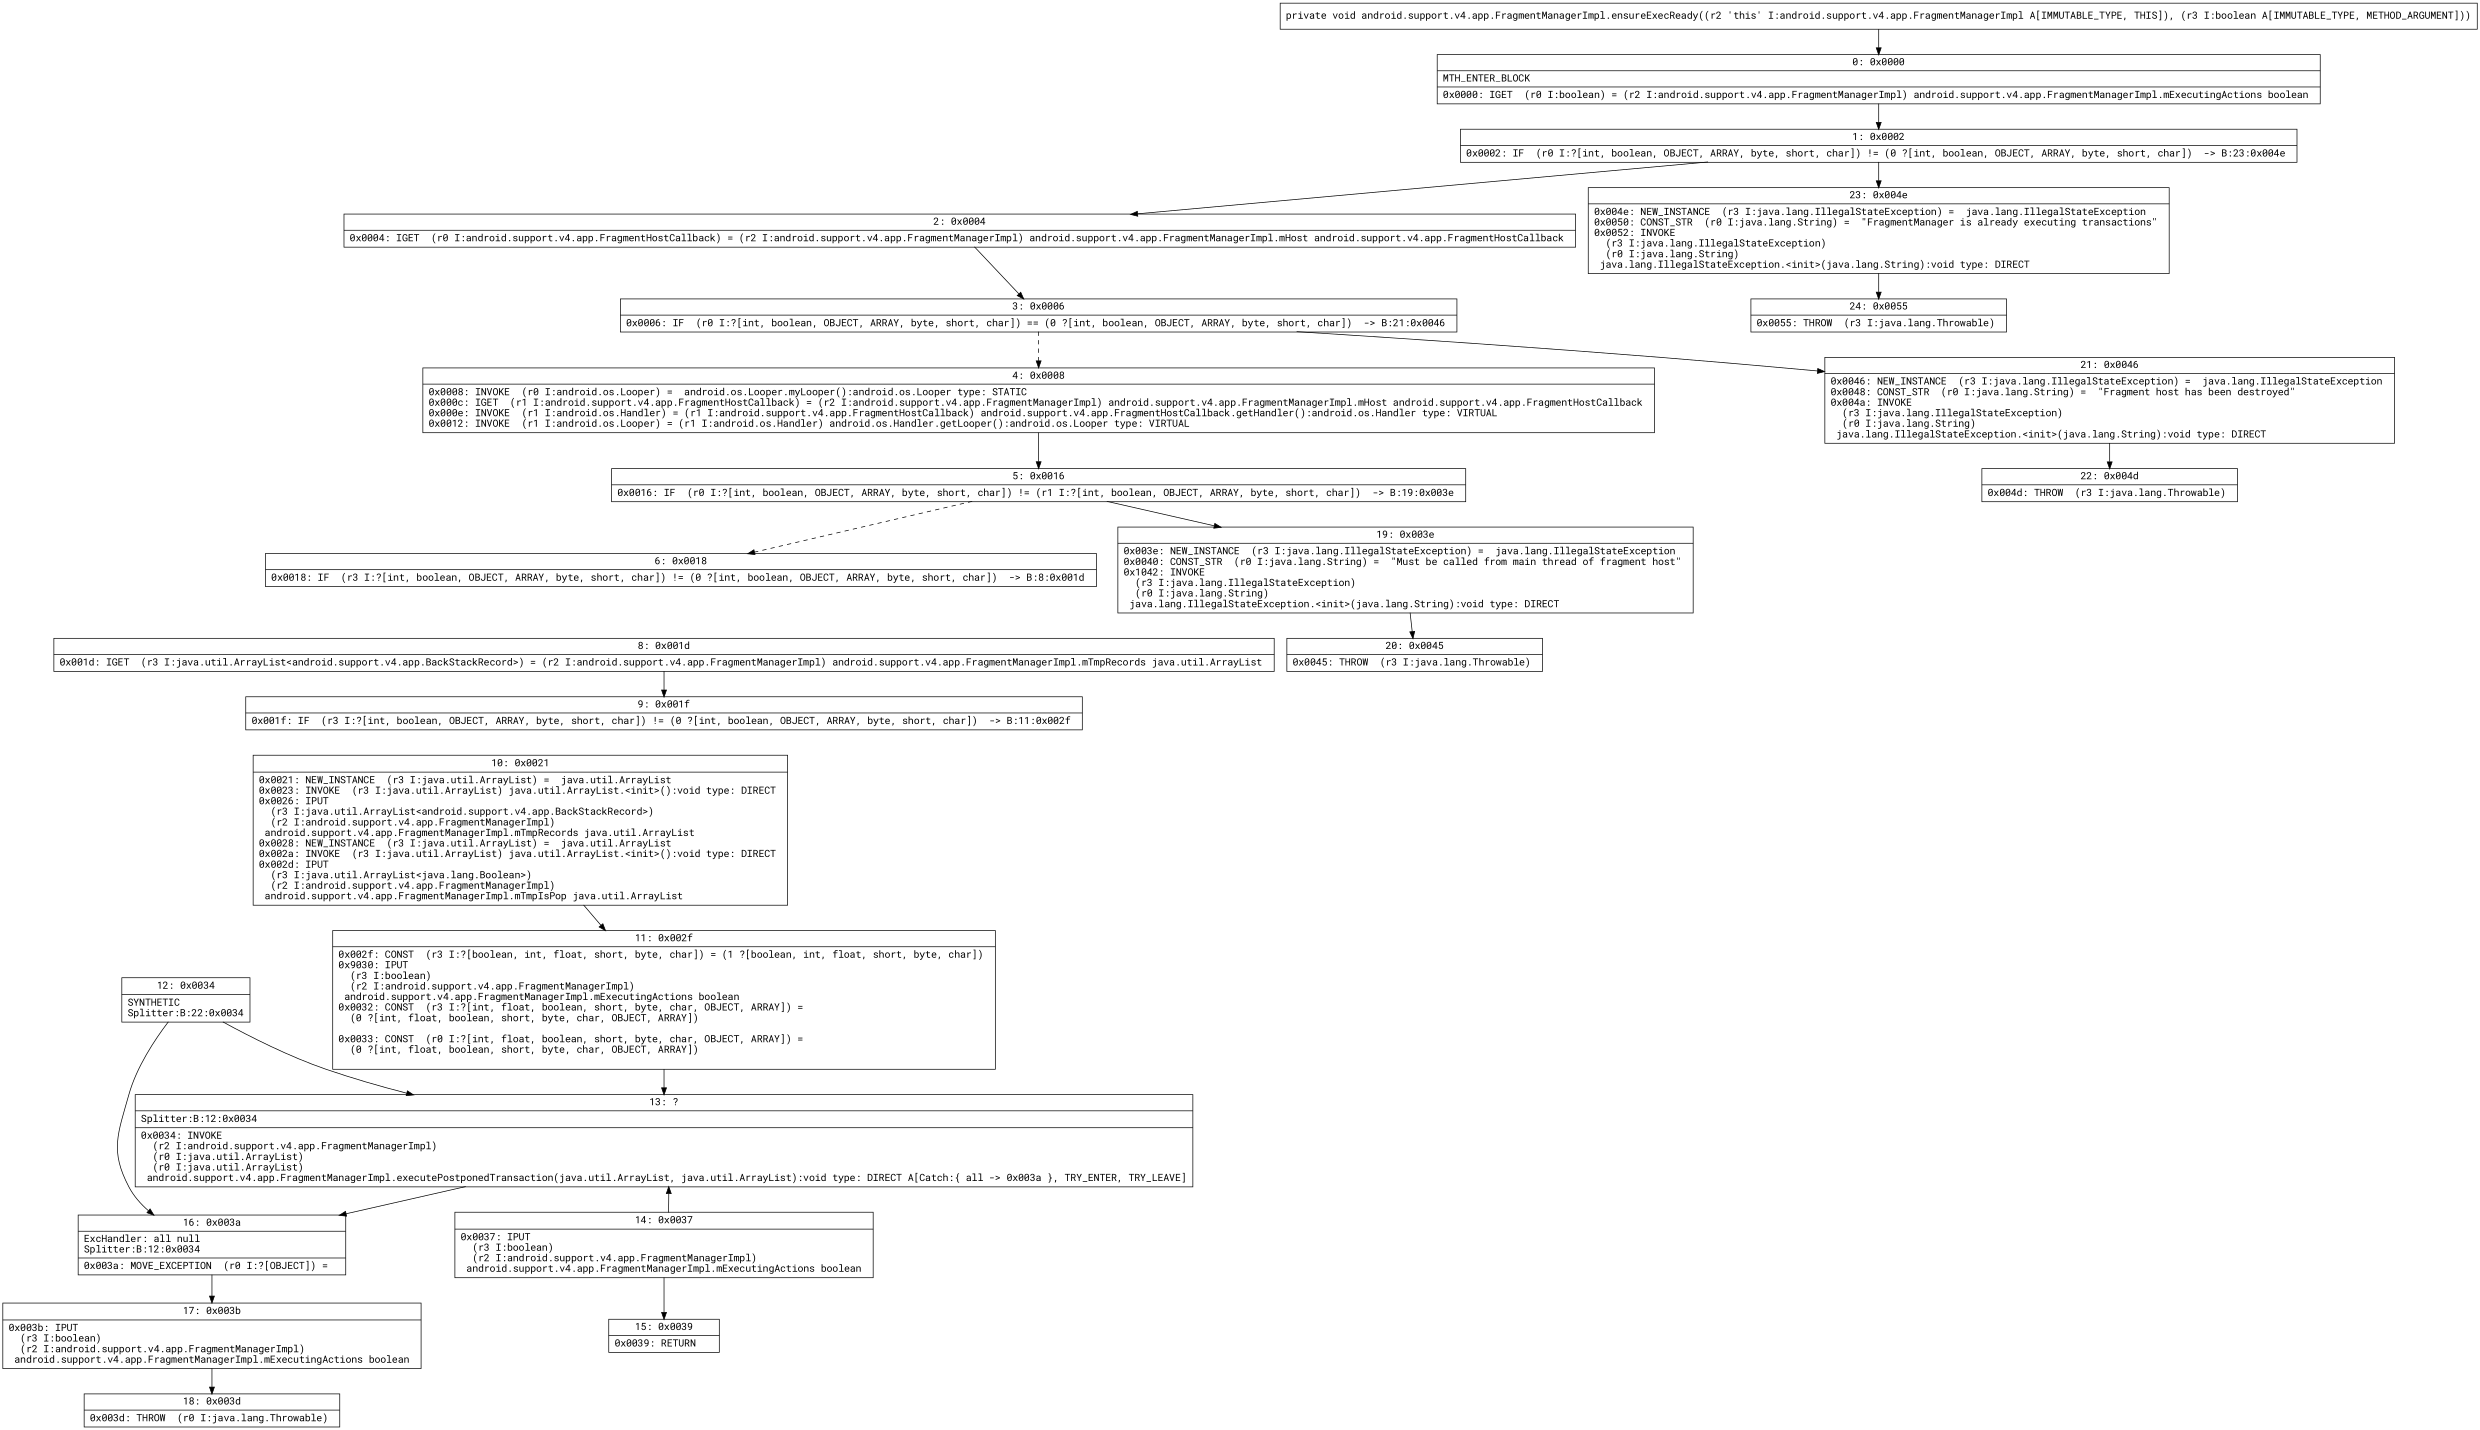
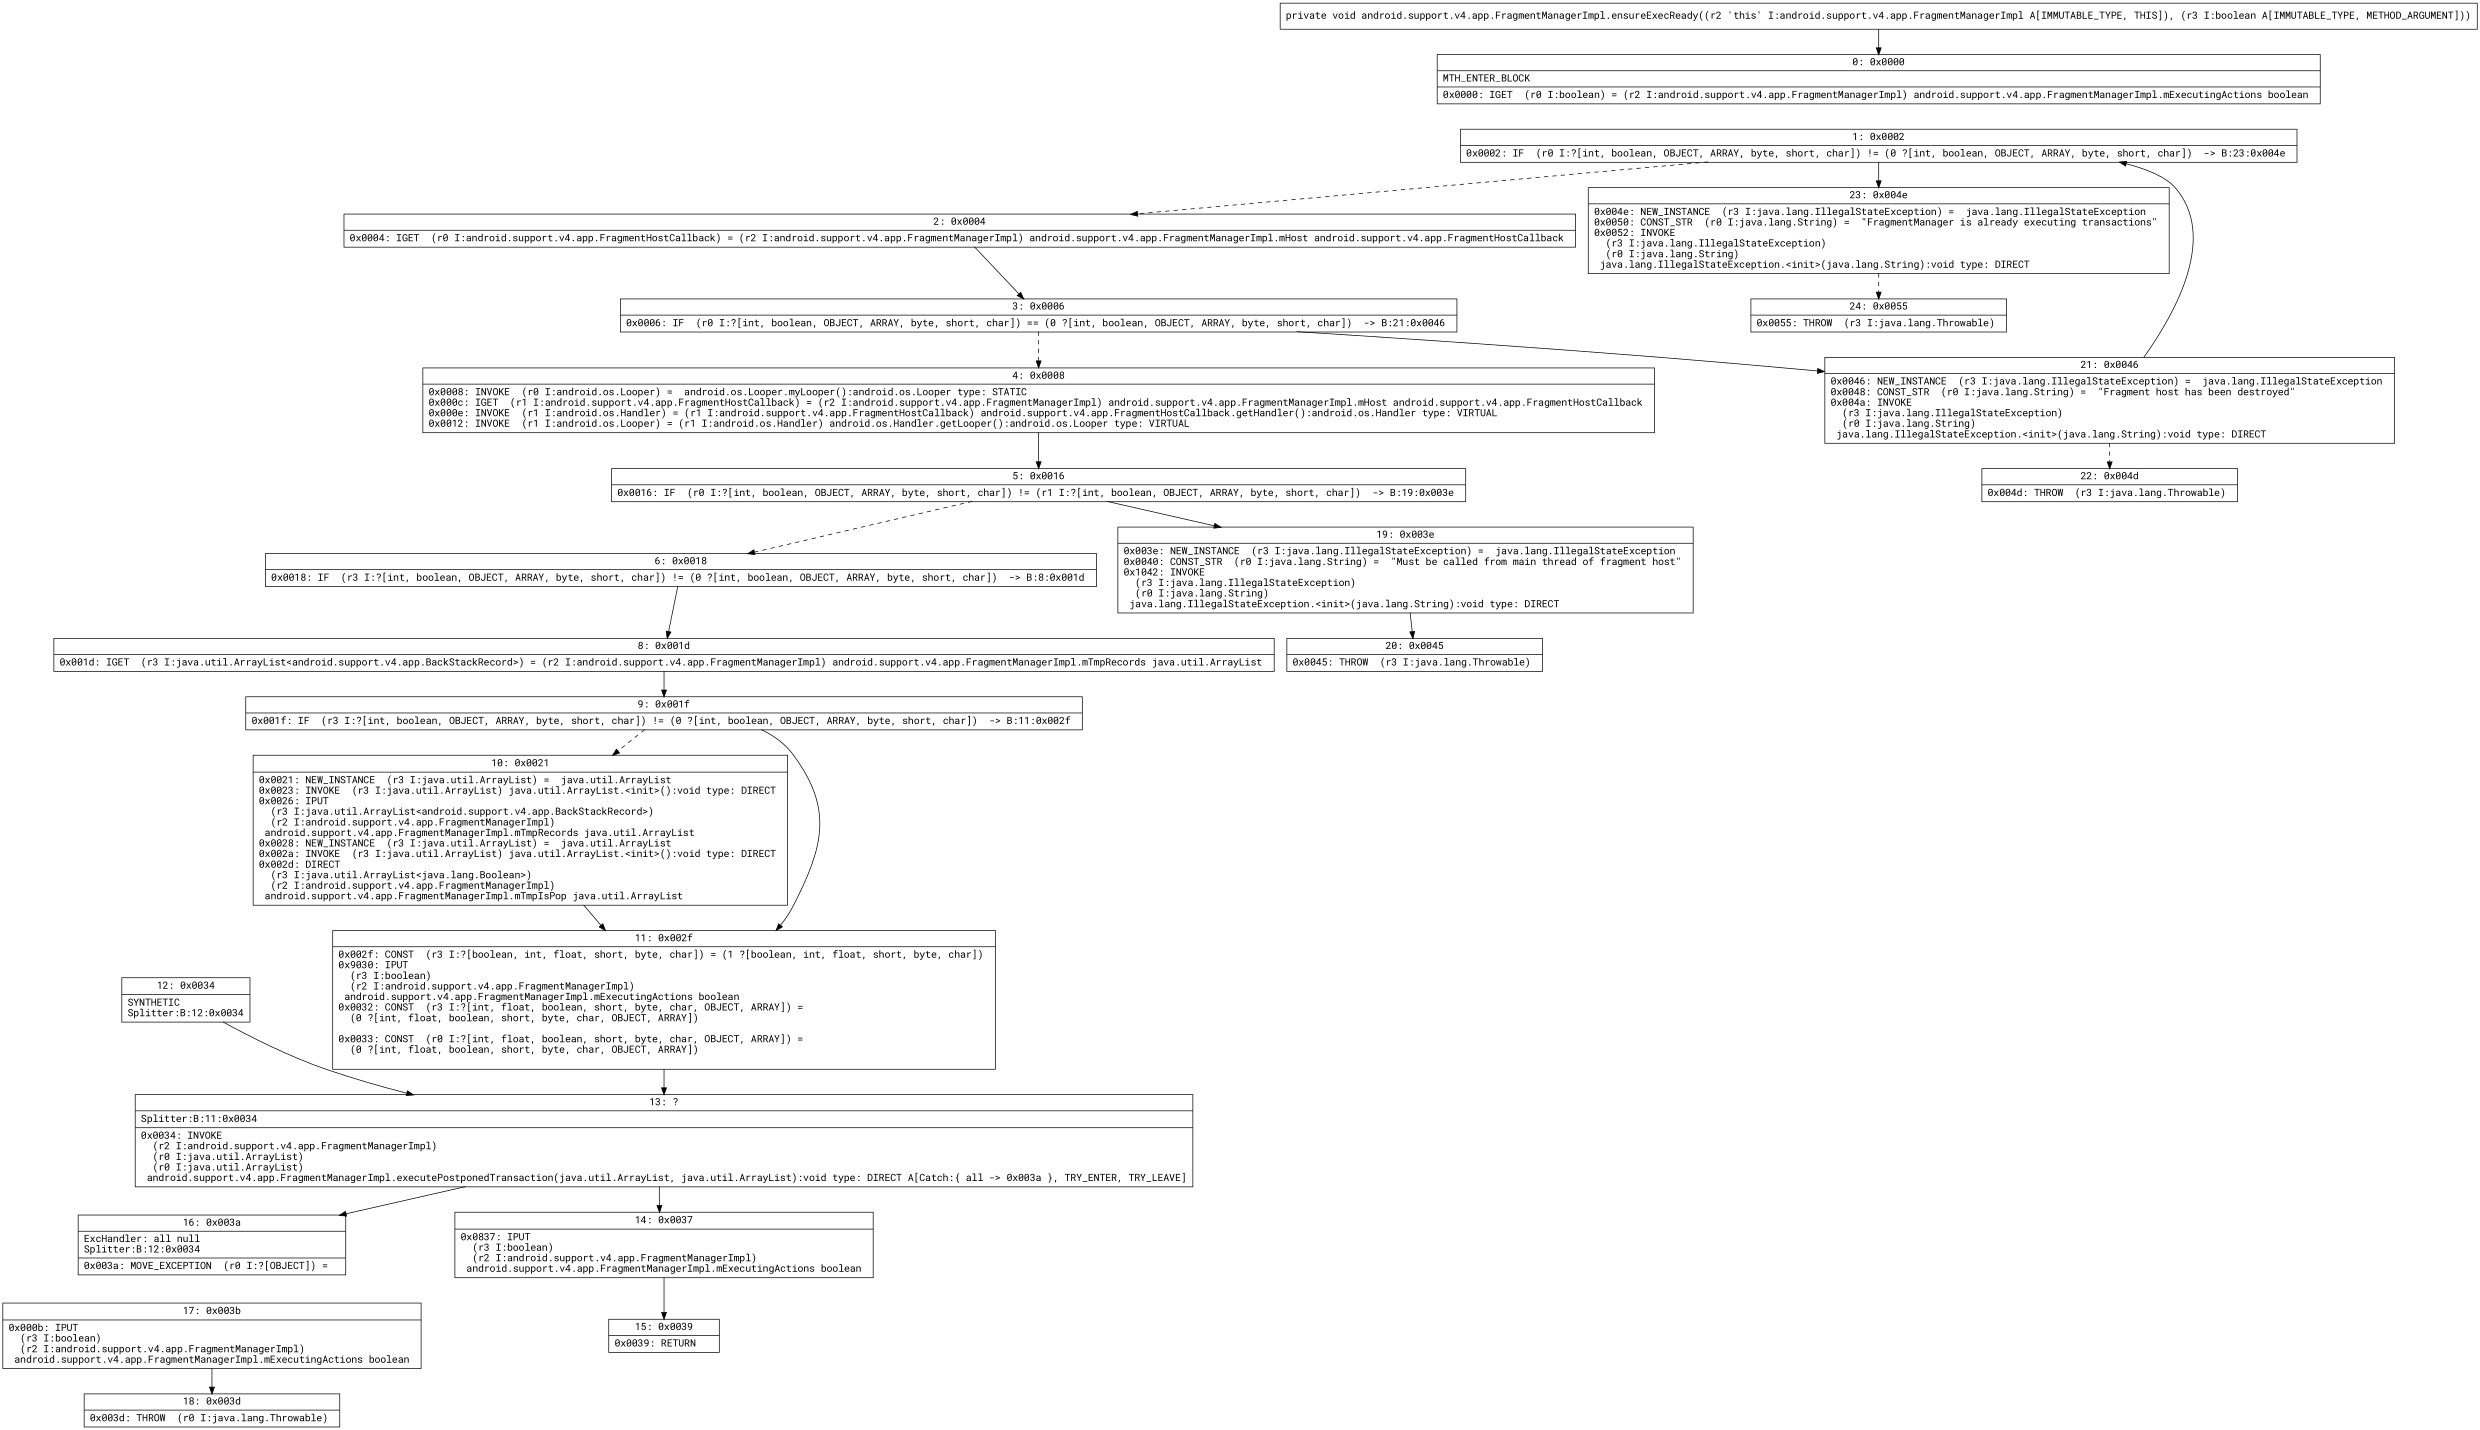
edge "0: 0x0000" -> "1: 0x0002": now "21: 0x0046" -> "1: 0x0002"
edge "1: 0x0002" -> "2: 0x0004": style solid -> dashed
edge "23: 0x004e" -> "24: 0x0055": style solid -> dashed
edge "21: 0x0046" -> "22: 0x004d": style solid -> dashed
edge "6: 0x0018" -> "8: 0x001d": added
edge "9: 0x001f" -> "10: 0x0021": added
edge "9: 0x001f" -> "11: 0x002f": added
node "10: 0x0021": text "0x002d: IPUT" -> "0x002d: DIRECT"
node "12: 0x0034": text "Splitter:B:22:0x0034" -> "Splitter:B:12:0x0034"
edge "12: 0x0034" -> "16: 0x003a": removed
node "13: ?": text "Splitter:B:12:0x0034" -> "Splitter:B:11:0x0034"
edge "14: 0x0037" -> "13: ?": reversed
node "14: 0x0037": text "0x0037: IPUT" -> "0x0837: IPUT"
edge "16: 0x003a" -> "17: 0x003b": removed
node "17: 0x003b": text "0x003b: IPUT" -> "0x000b: IPUT"
